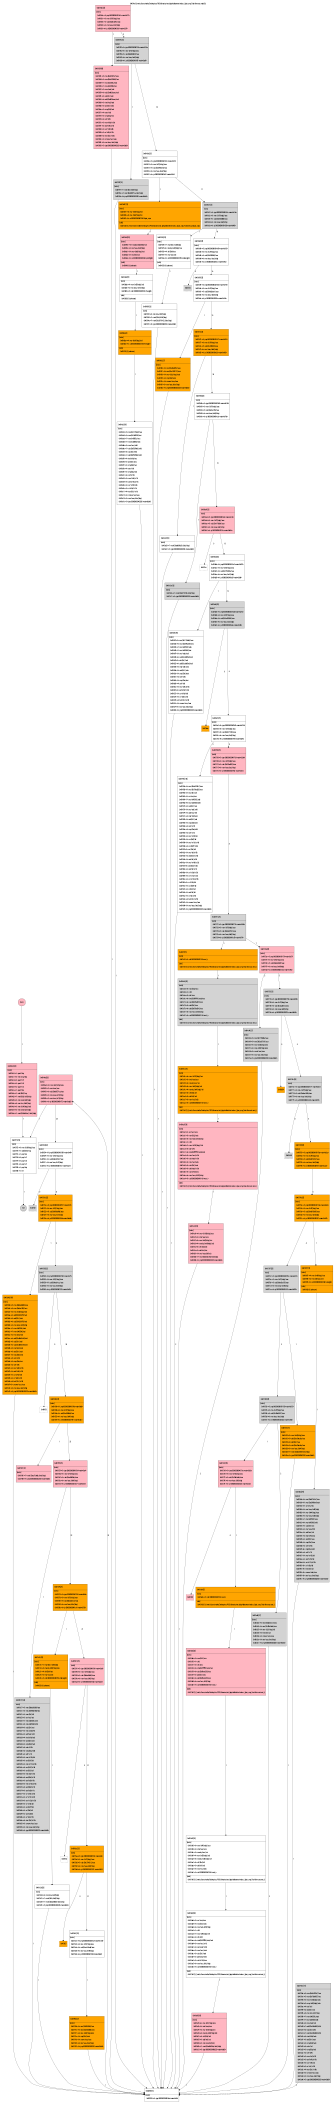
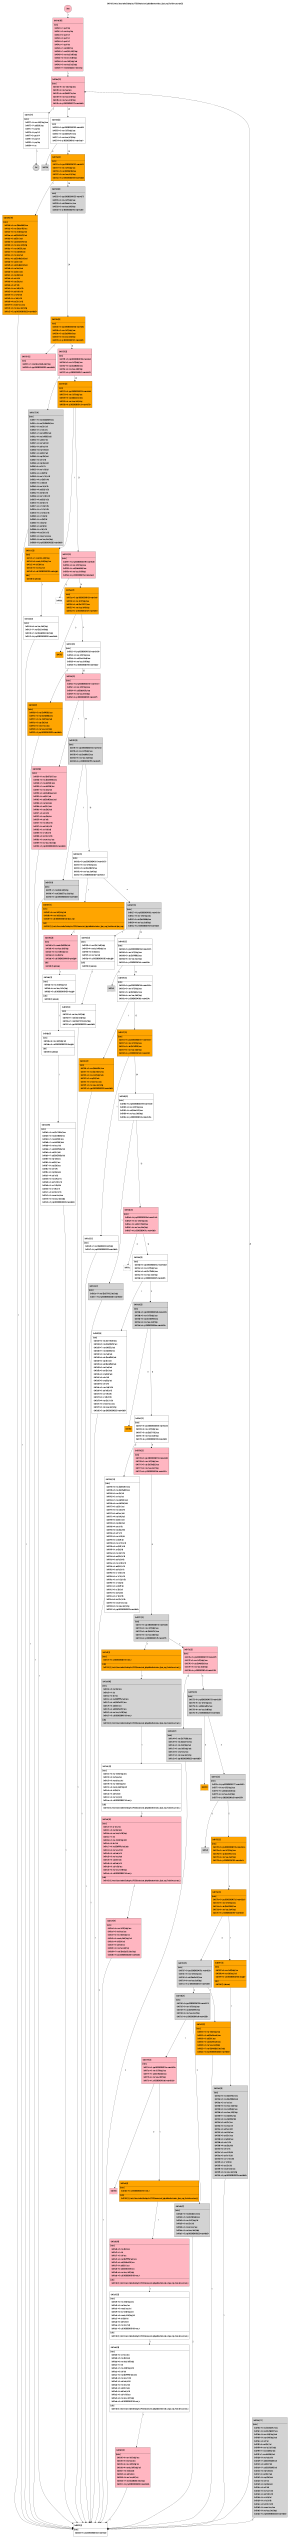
node "0x401dba [9]": fillcolor orange -> white
edge "0x4015c3 [25]" -> "0x4015dc [25]": added, label "20"
node "0x401c8c [35]": fillcolor orange -> white
edge "0x4014c0 [45]" -> "0x401f72 [19]": now "0x4014c0 [45]" -> "0x4014ed [23]"
node "0x401f53": removed
